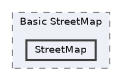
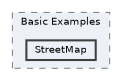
cluster "Basic StreetMap": label "Basic StreetMap" -> "Basic Examples"
